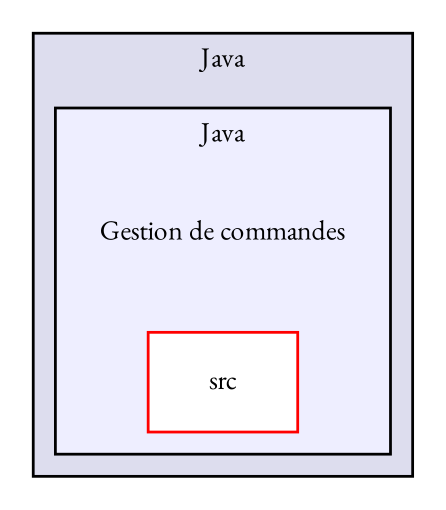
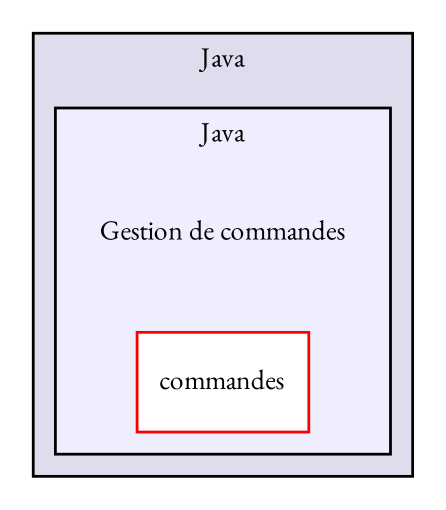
node "src": label "src" -> "commandes"
